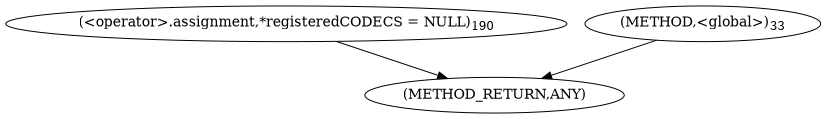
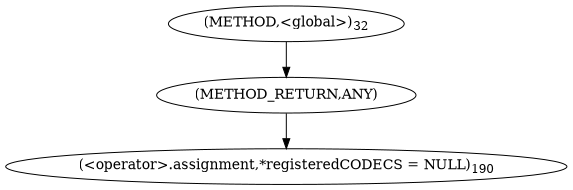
node "(METHOD,<global>)": text "33" -> "32"
edge "(<operator>.assignment,*registeredCODECS = NULL)" -> "(METHOD_RETURN,ANY)": reversed
